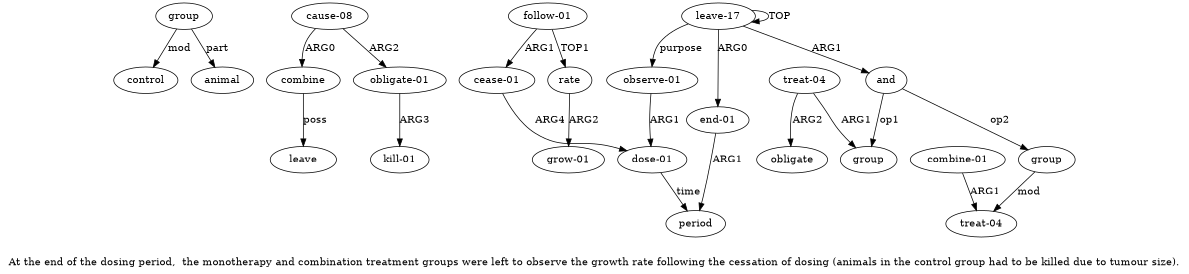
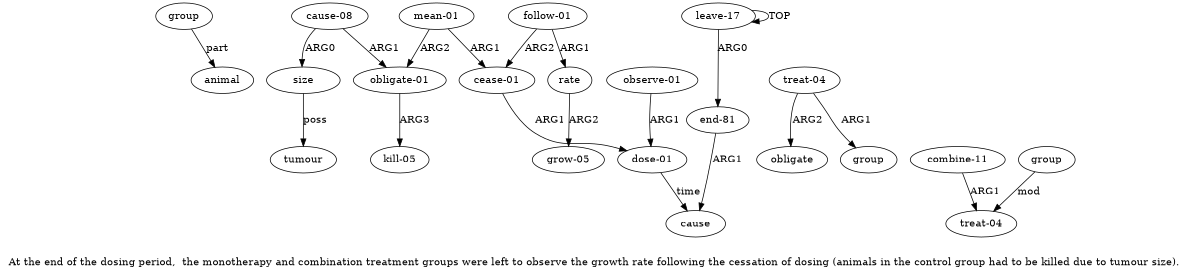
node "mean-01": added
edge "leave-17" -> "observe-01": removed, label "purpose"
edge "cause-08" -> "obligate-01": label "ARG2" -> "ARG1"
edge "follow-01" -> "cease-01": label "ARG1" -> "ARG2"
edge "follow-01" -> "rate": label "TOP1" -> "ARG1"
node "control": removed
node "combine": label "combine" -> "size"
node "and": removed
edge "cease-01" -> "dose-01": label "ARG4" -> "ARG1"
node "end-01": label "end-01" -> "end-81"
node "leave": label "leave" -> "tumour"
node "kill-01": label "kill-01" -> "kill-05"
node "grow-01": label "grow-01" -> "grow-05"
node "combine-01": label "combine-01" -> "combine-11"
node "period": label "period" -> "cause"
